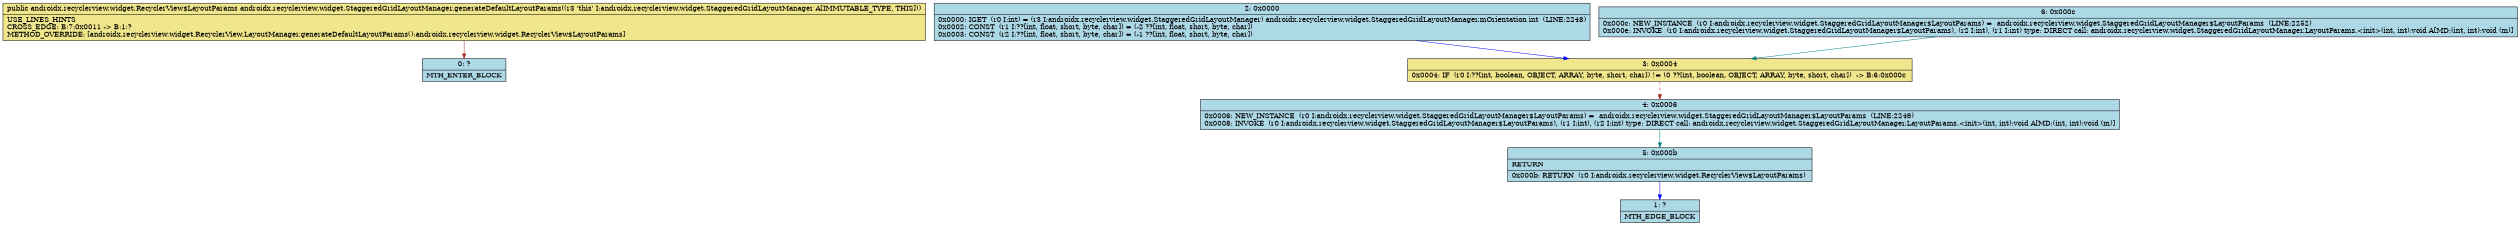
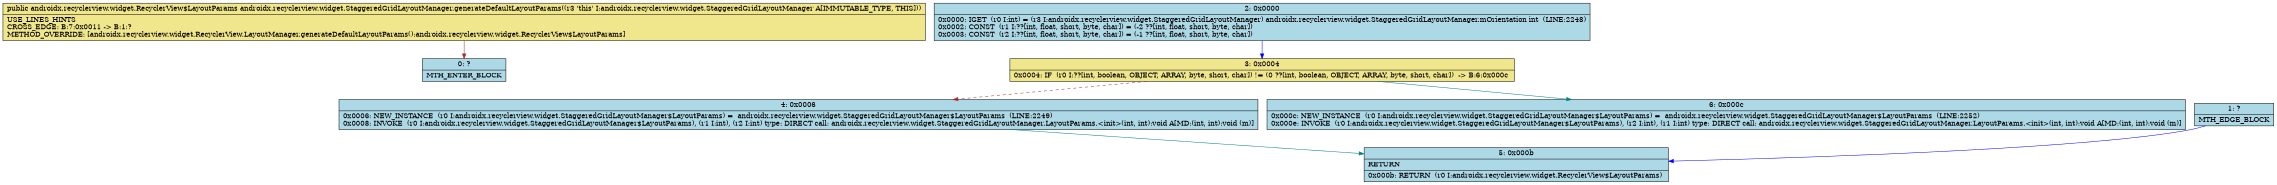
edge "6: 0x000c" -> "3: 0x0004": reversed
edge "5: 0x000b" -> "1: ?": reversed
